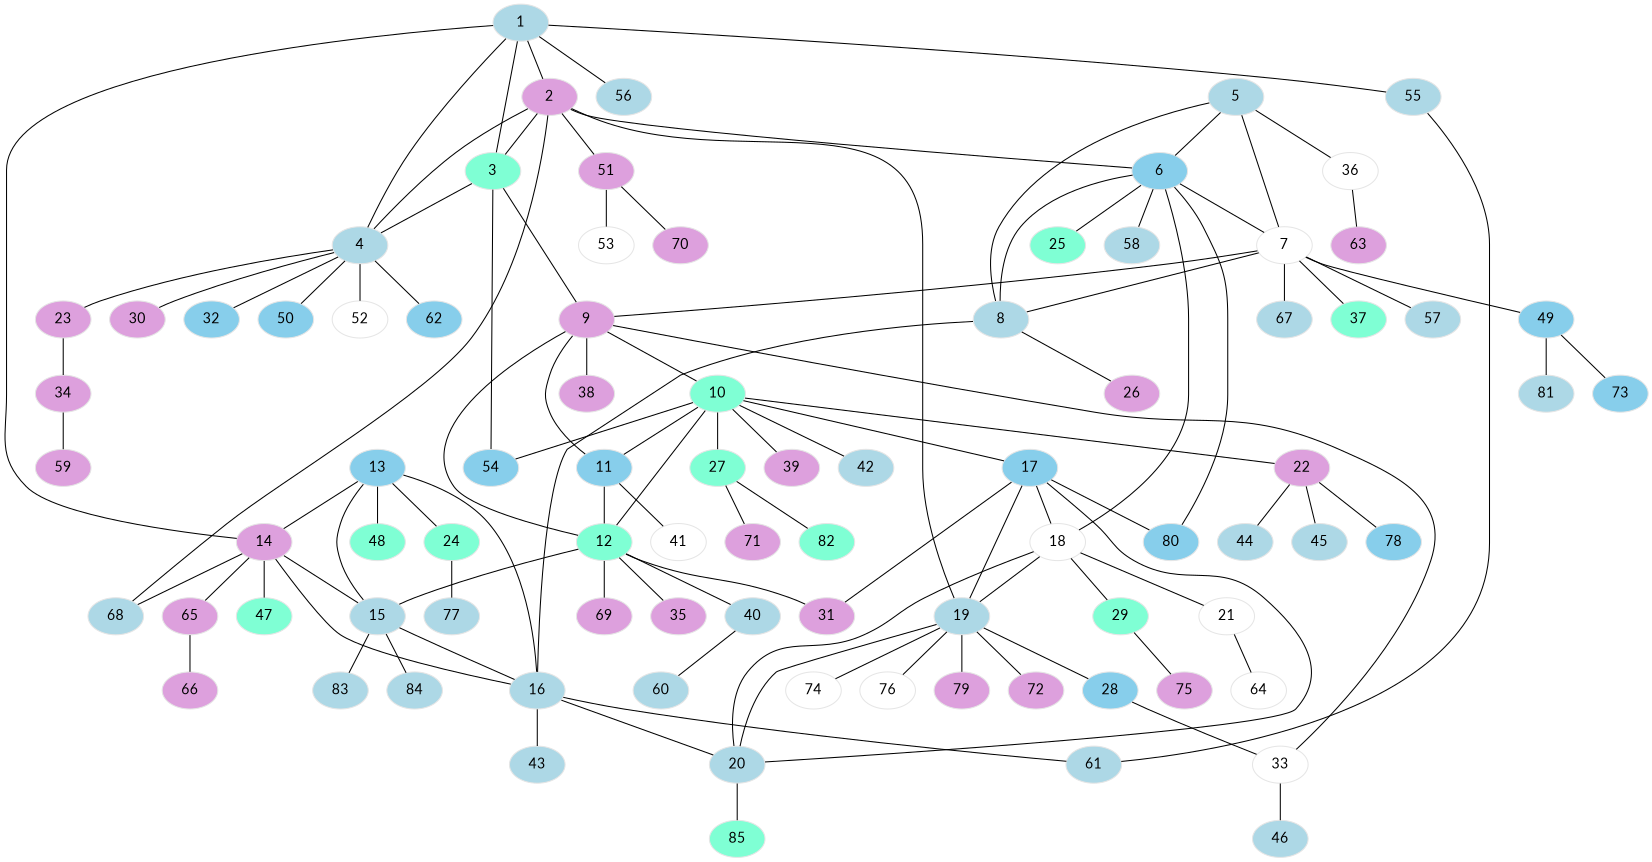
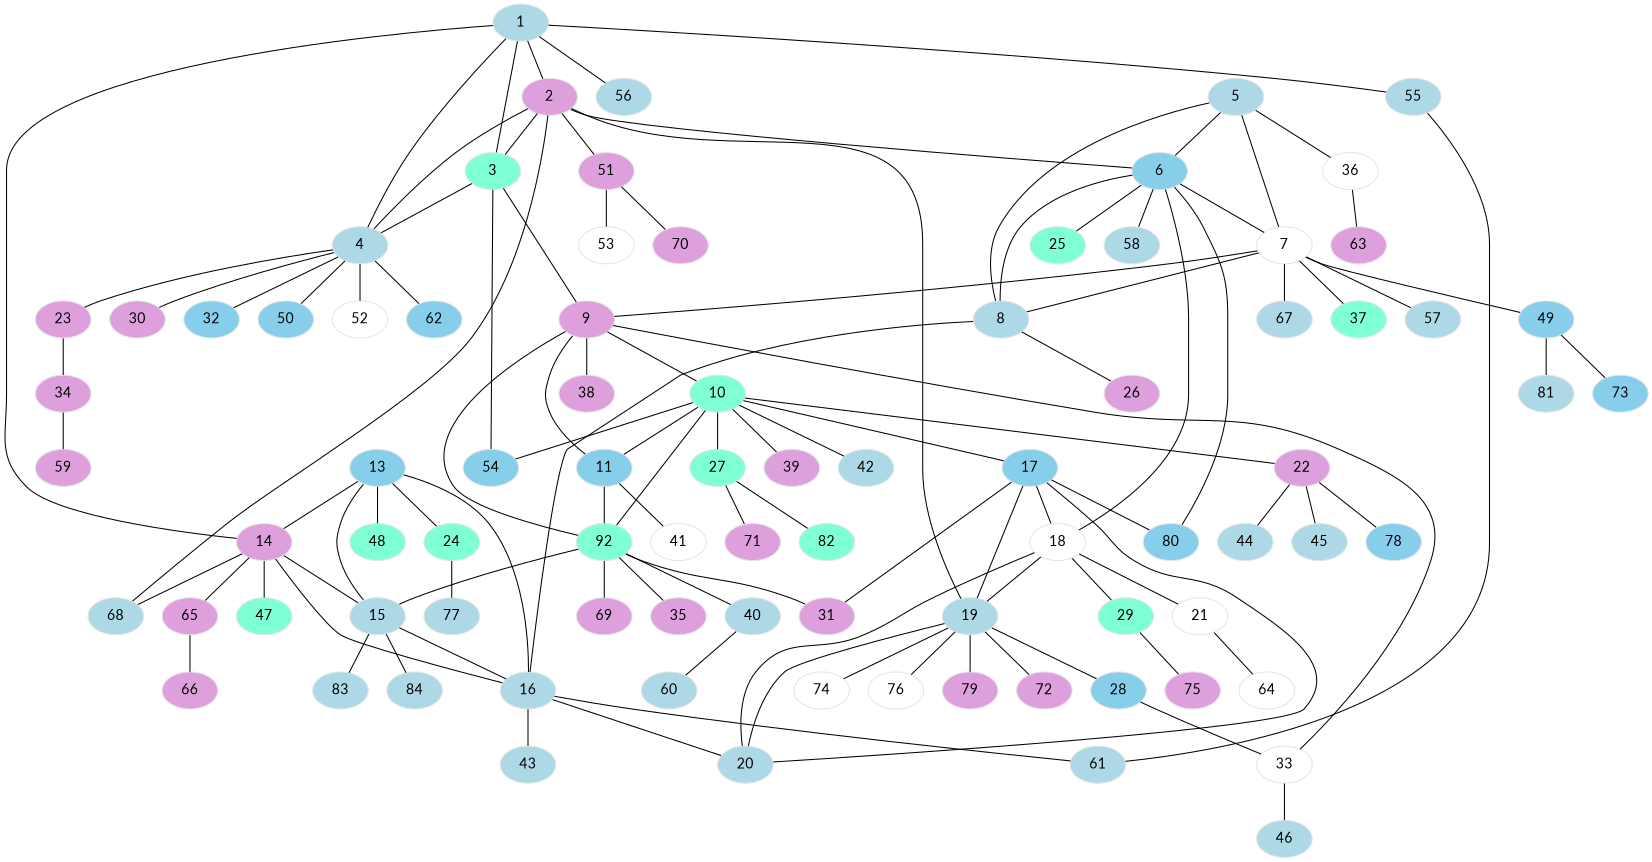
node "12": label "12" -> "92"
node "85": removed
